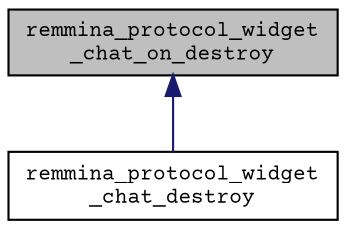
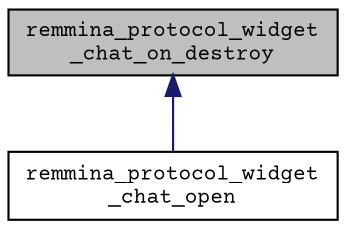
node "remmina_protocol_widget _chat_destroy": label "remmina_protocol_widget _chat_destroy" -> "remmina_protocol_widget _chat_open"
